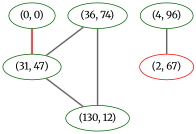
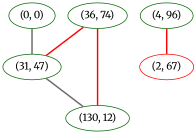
edge "(0, 0)" -- "(31, 47)": color red -> gray40
edge "(36, 74)" -- "(31, 47)": color gray40 -> red
edge "(4, 96)" -- "(2, 67)": color gray40 -> red
edge "(36, 74)" -- "(130, 12)": color gray40 -> red
